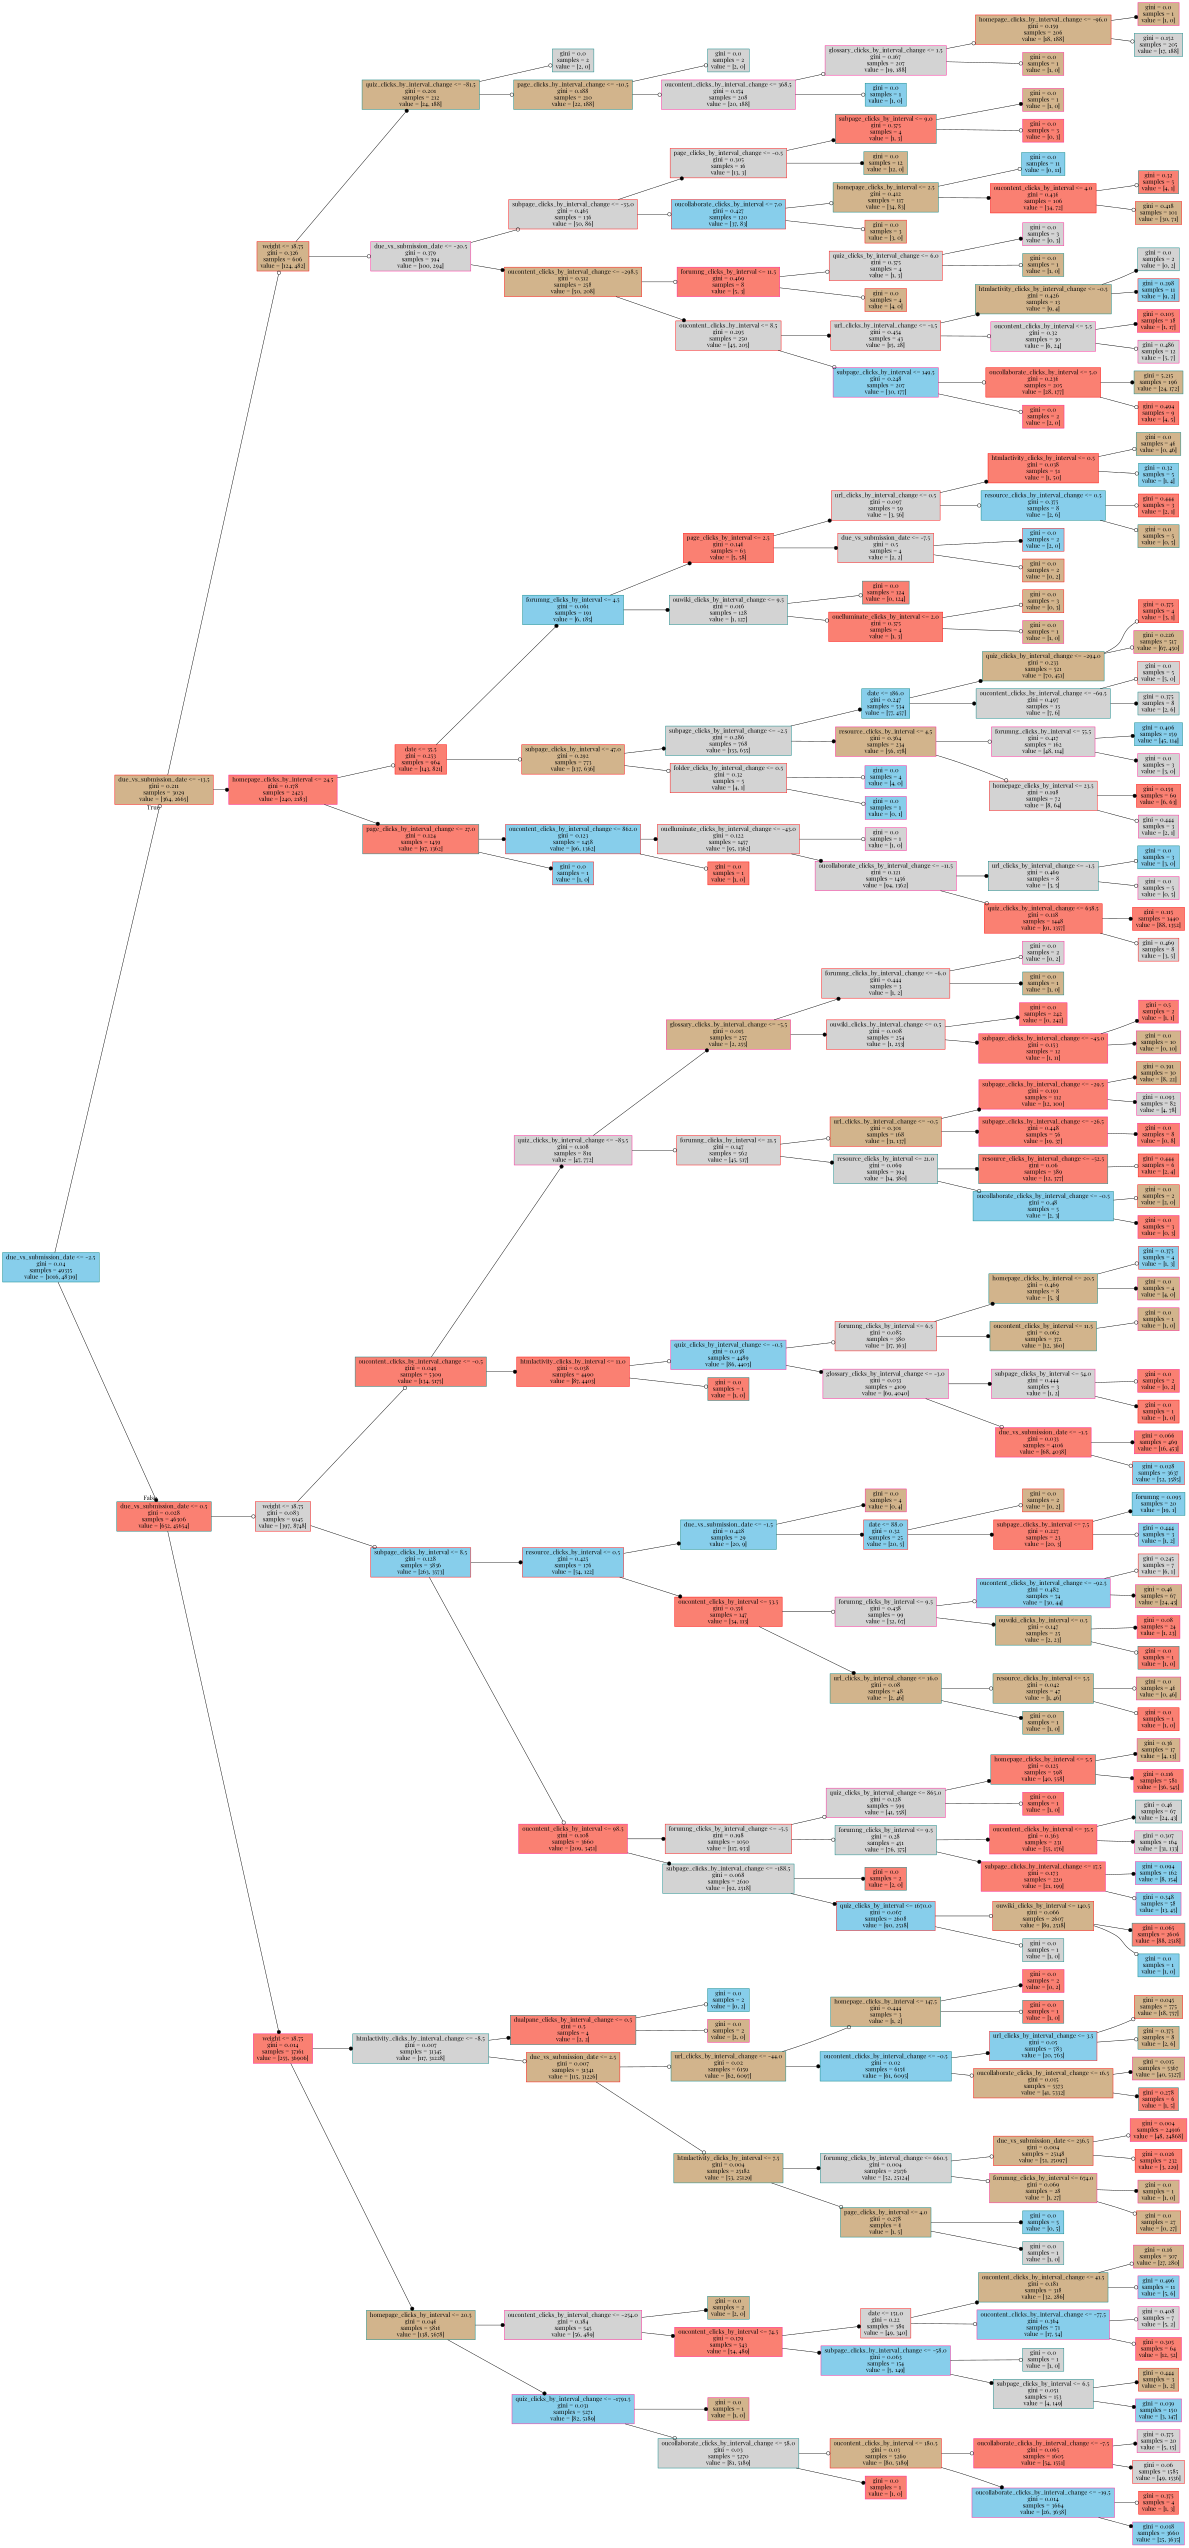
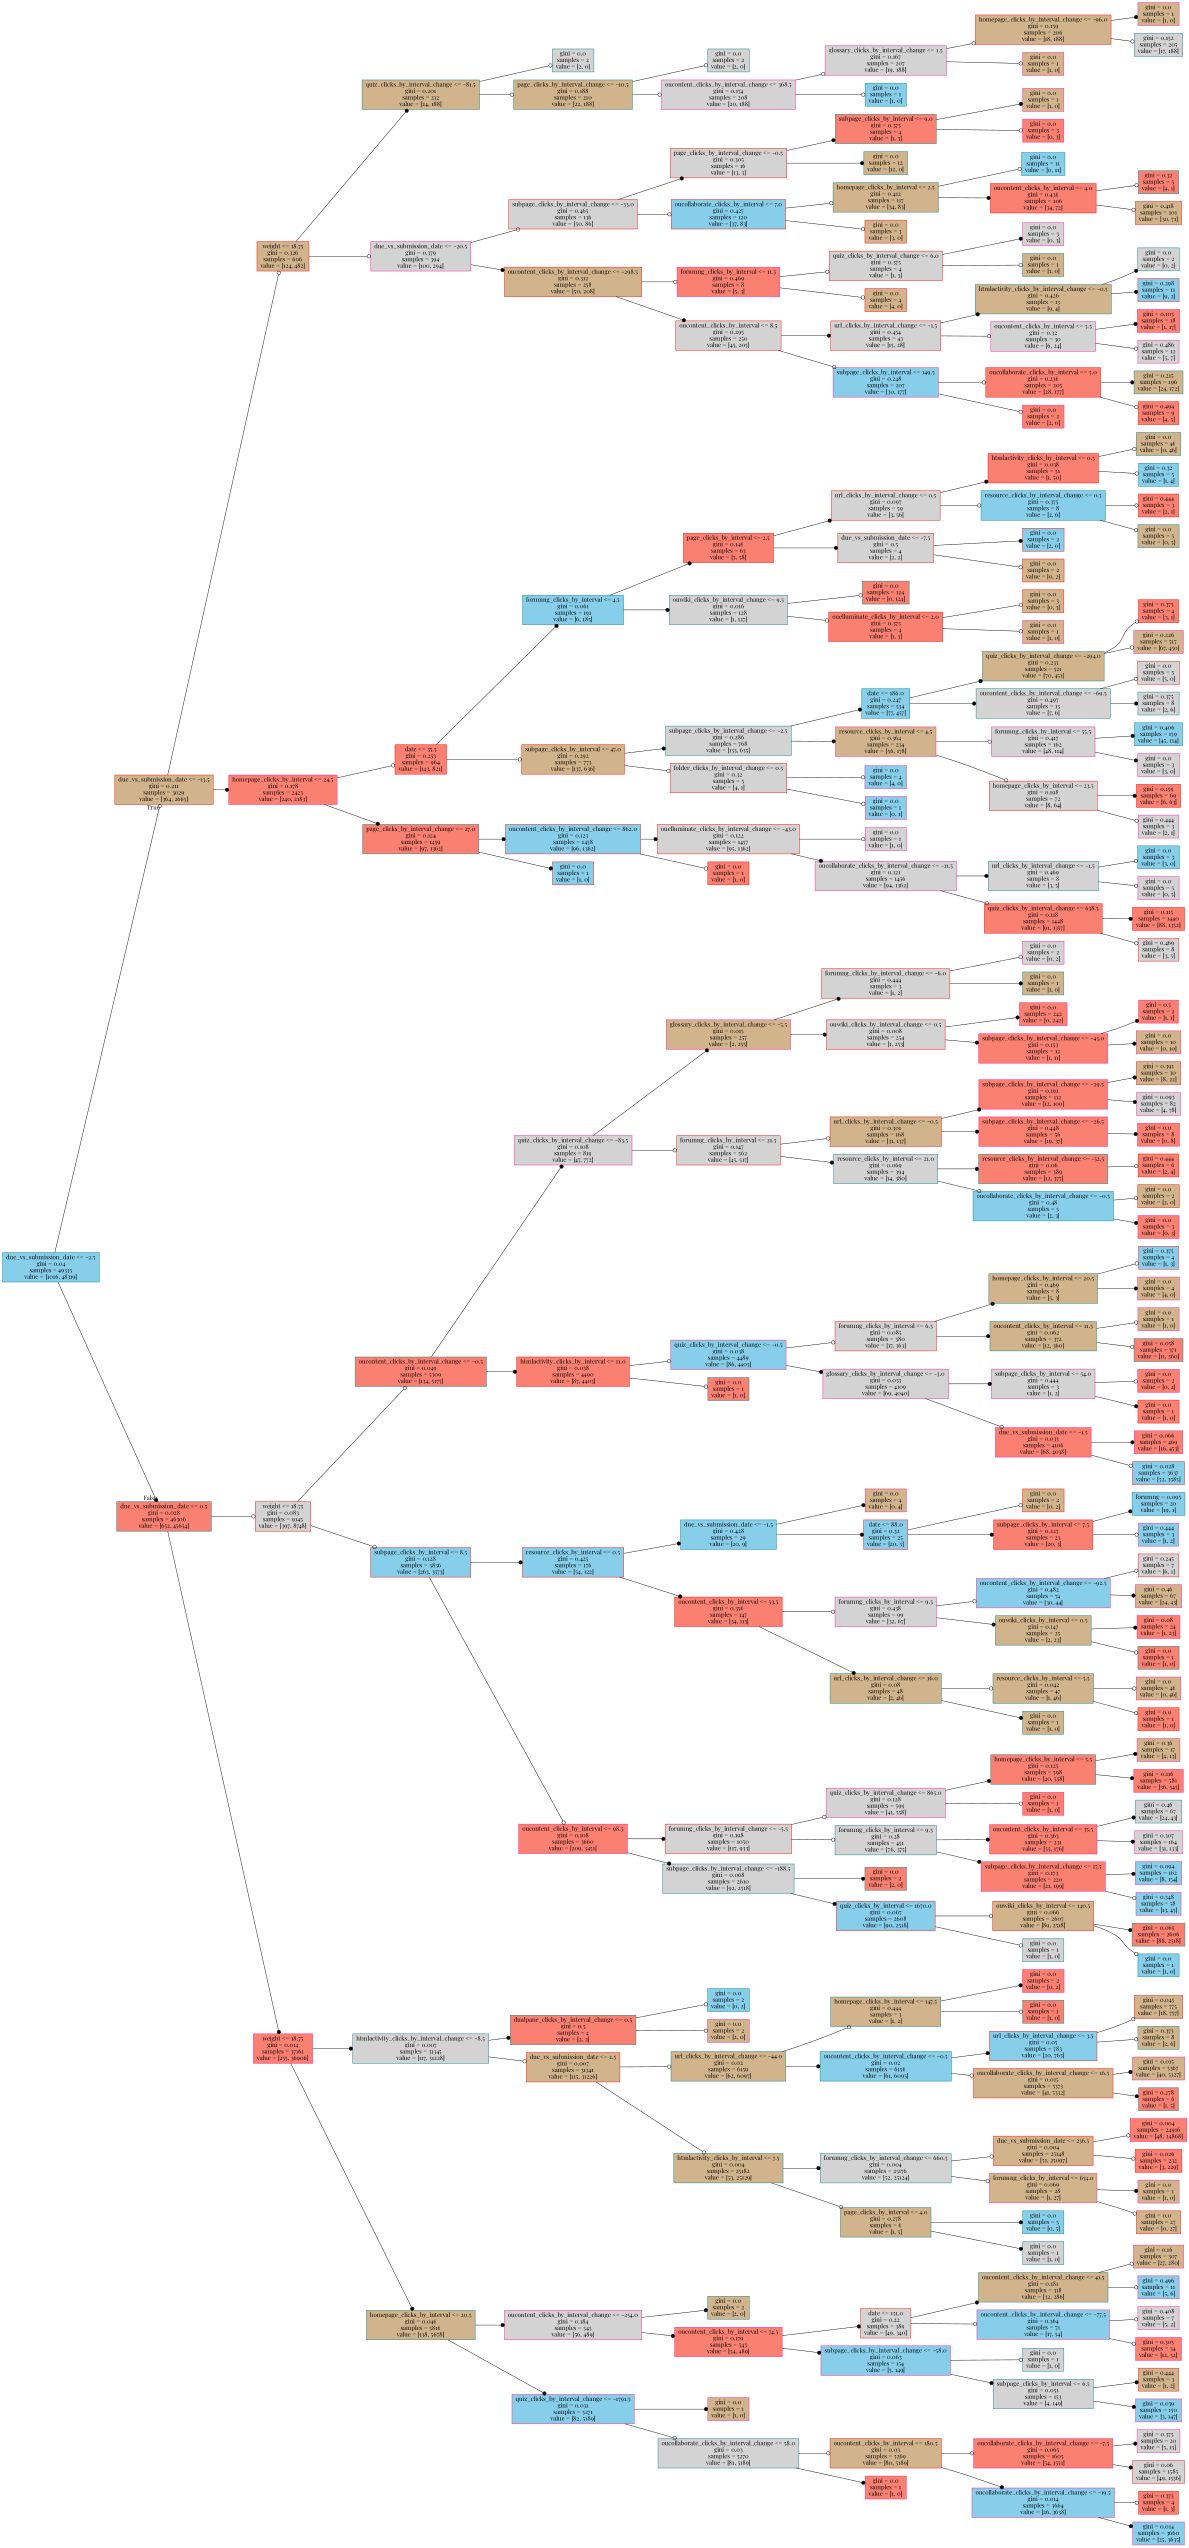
node "gini = 5.215 samples = 196 value = [24, 172]": label "gini = 5.215 samples = 196 value = [24, 172]" -> "gini = 0.215 samples = 196 value = [24, 172]"
node "gini = 0.058 samples = 371 value = [11, 360]": added
node "gini = 0.305 samples = 64 value = [12, 52]": label "gini = 0.305 samples = 64 value = [12, 52]" -> "gini = 0.305 samples = 34 value = [12, 52]"
node "gini = 0.018 samples = 3660 value = [25, 3635]": label "gini = 0.018 samples = 3660 value = [25, 3635]" -> "gini = 0.014 samples = 3660 value = [25, 3635]"
